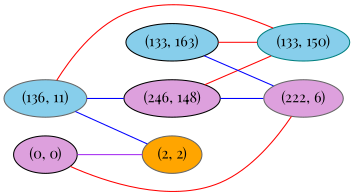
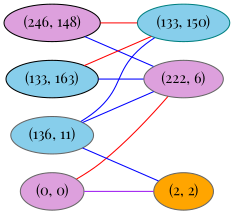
edge "(133, 150)" -- "(136, 11)": color red -> blue
edge "(136, 11)" -- "(246, 148)": now "(136, 11)" -- "(222, 6)"
node "(0, 0)": color black -> gray40
